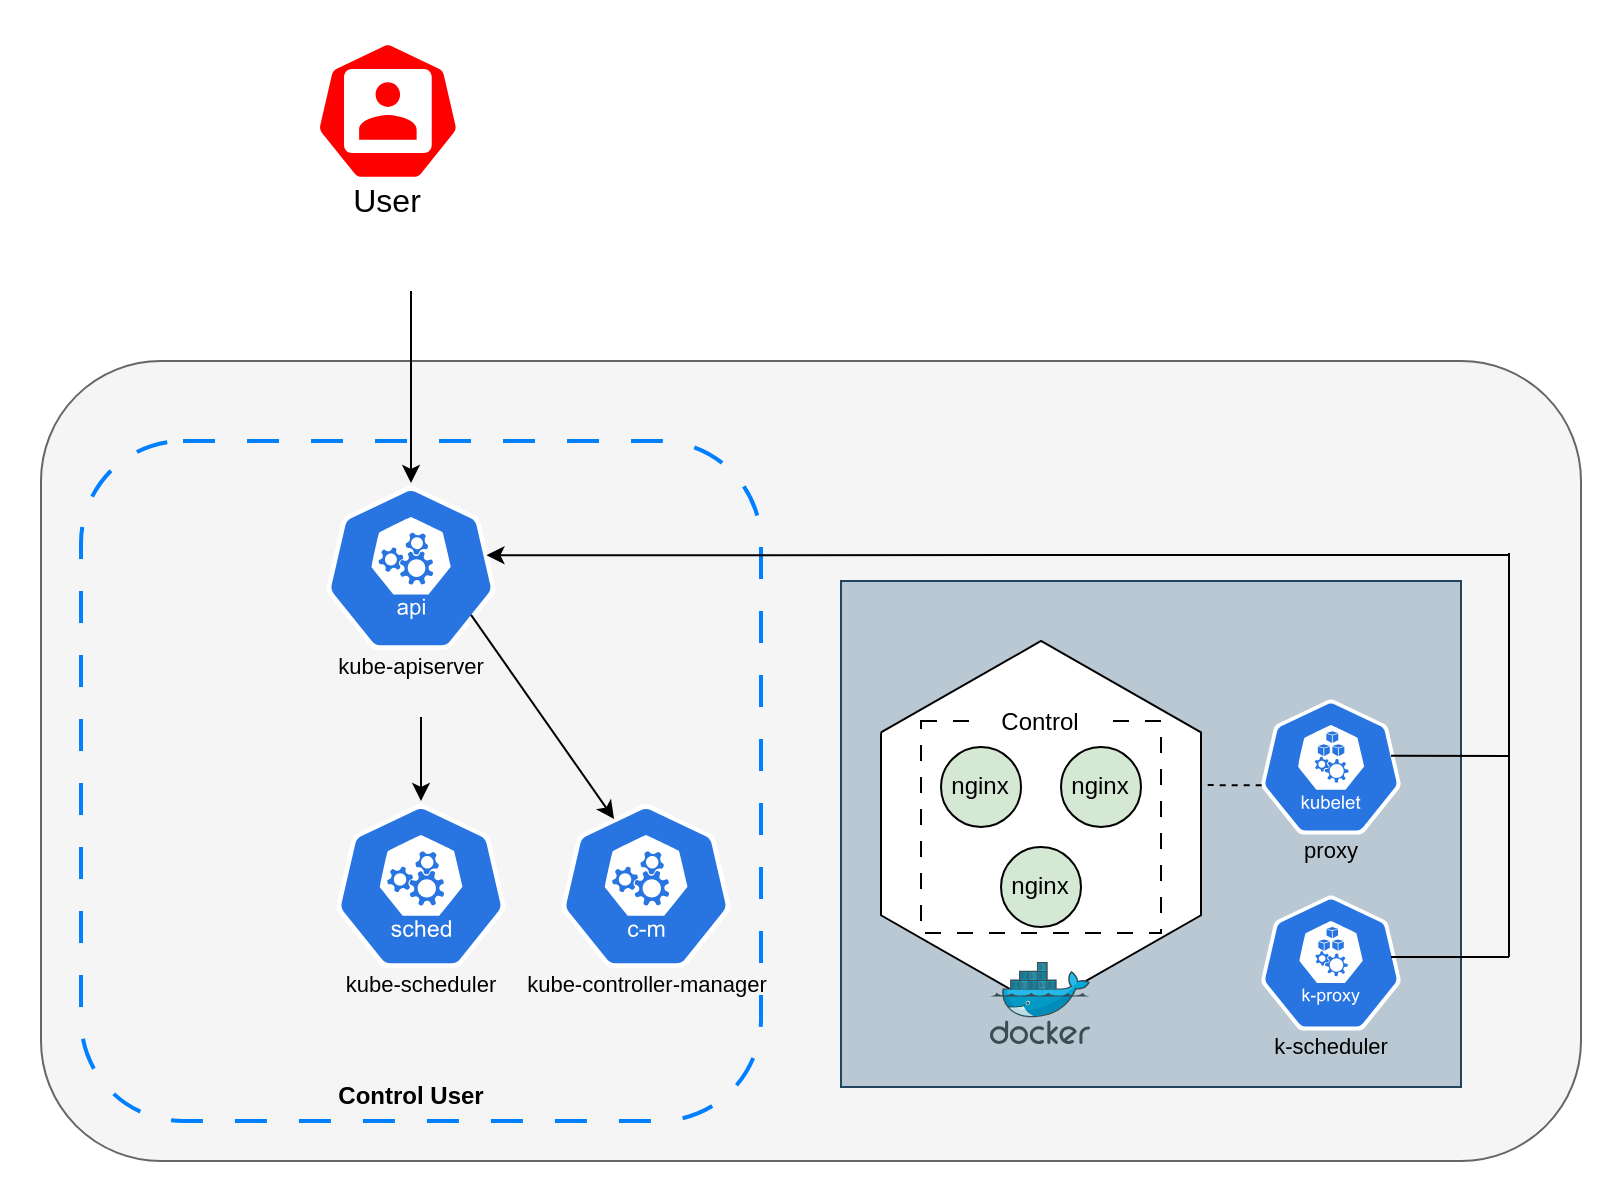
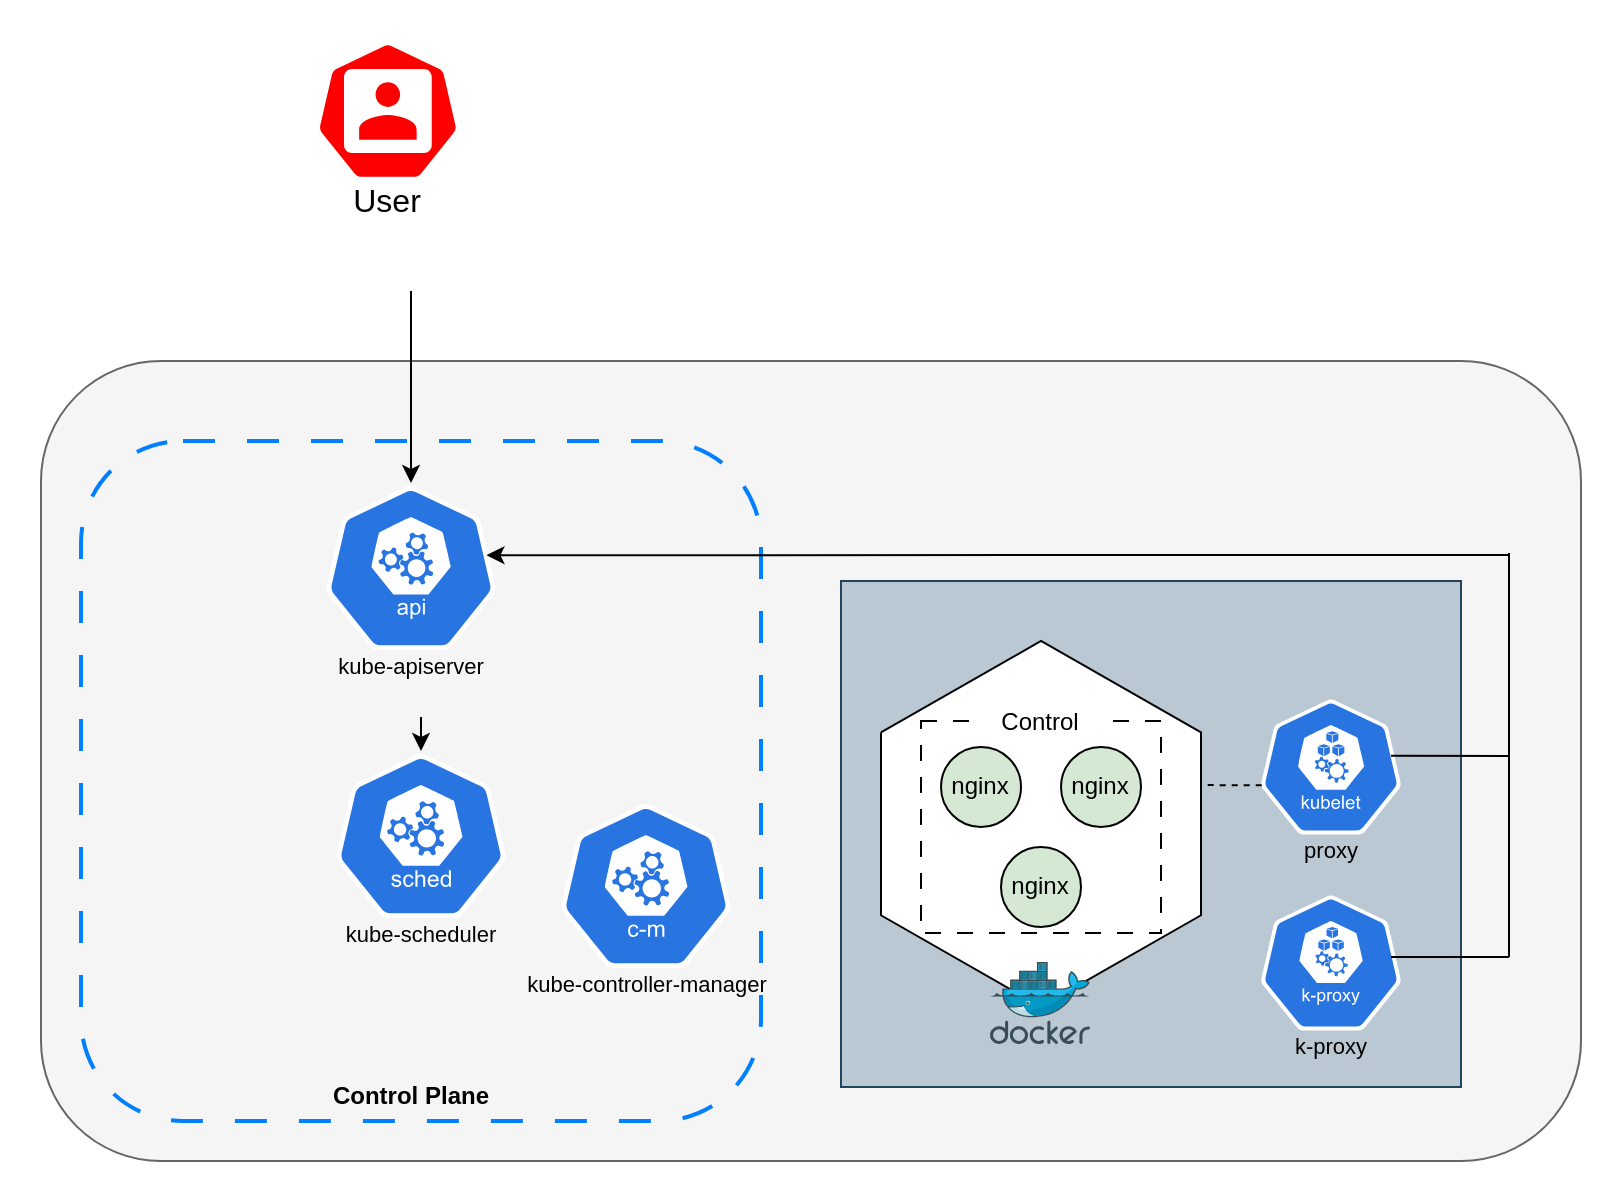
edge "kube-apiserver" -> "kube-controller-manager": removed
node "kube-scheduler": moved (421, 886) -> (421, 836)
node "k-scheduler": label "k-scheduler" -> "k-proxy"
node "Control User": label "Control User" -> "Control Plane"
